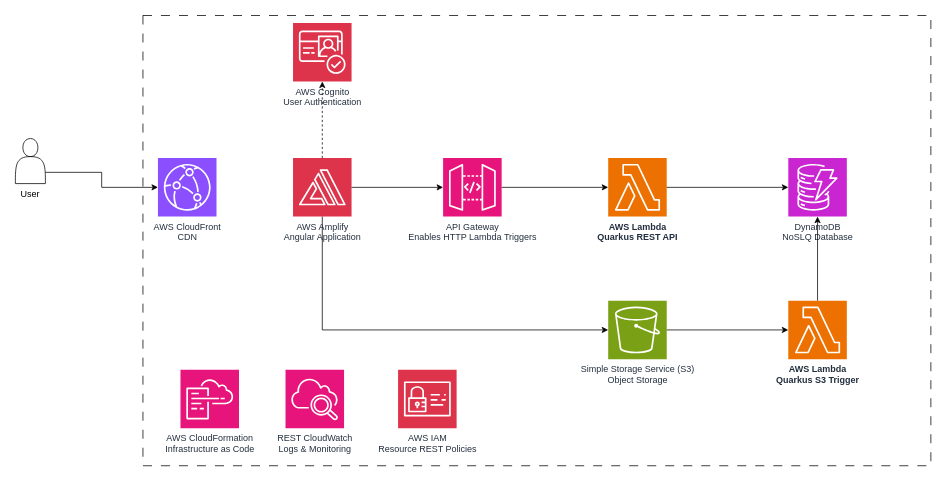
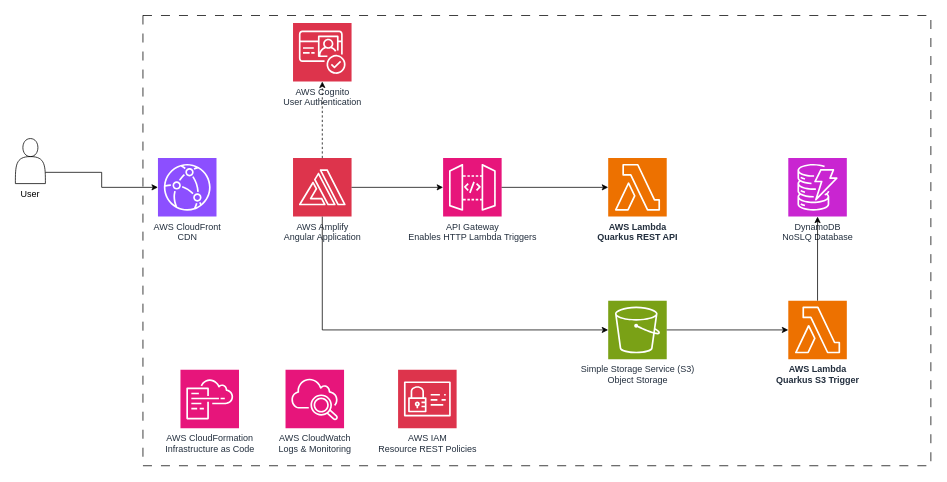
edge "AWS Lambda Quarkus REST API" -> "DynamoDB NoSLQ Database": removed
node "REST CloudWatch Logs & Monitoring": label "REST CloudWatch Logs & Monitoring" -> "AWS CloudWatch Logs & Monitoring"
